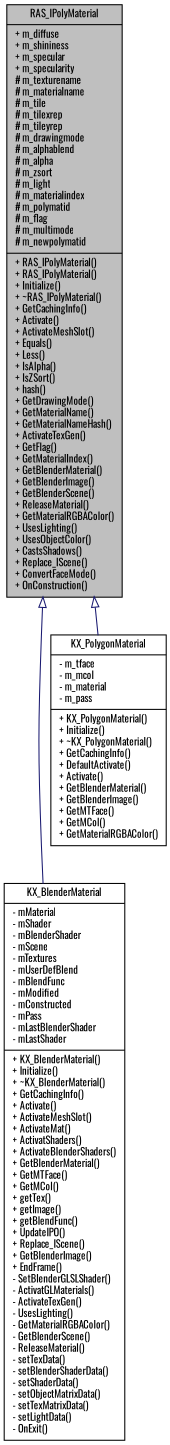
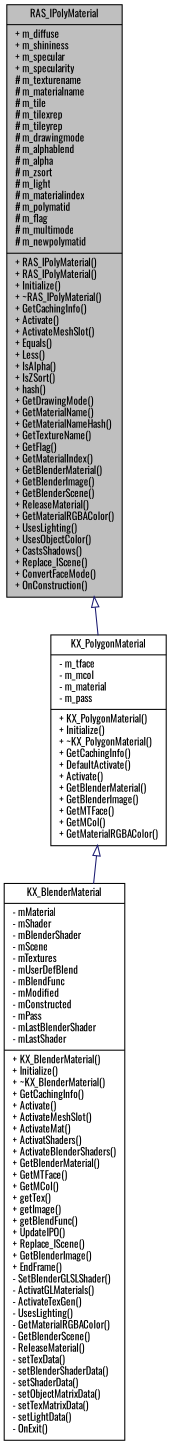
node "RAS_IPolyMaterial": text "+ ActivateTexGen()" -> "+ GetTextureName()"
edge "KX_BlenderMaterial" -> "RAS_IPolyMaterial": now "KX_BlenderMaterial" -> "KX_PolygonMaterial"
